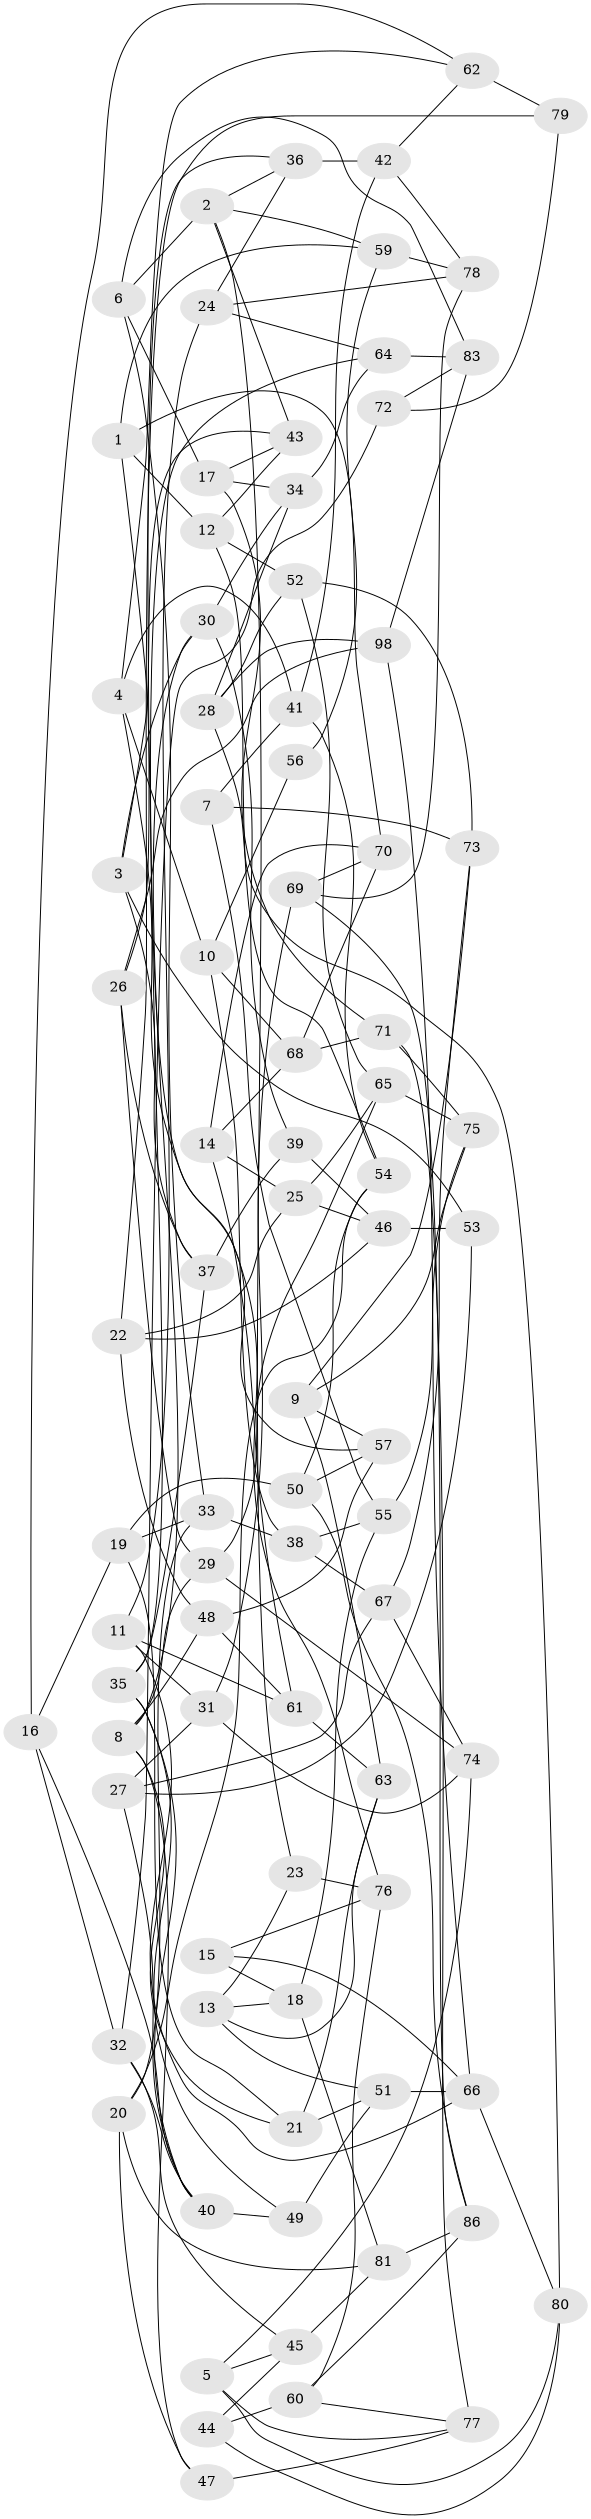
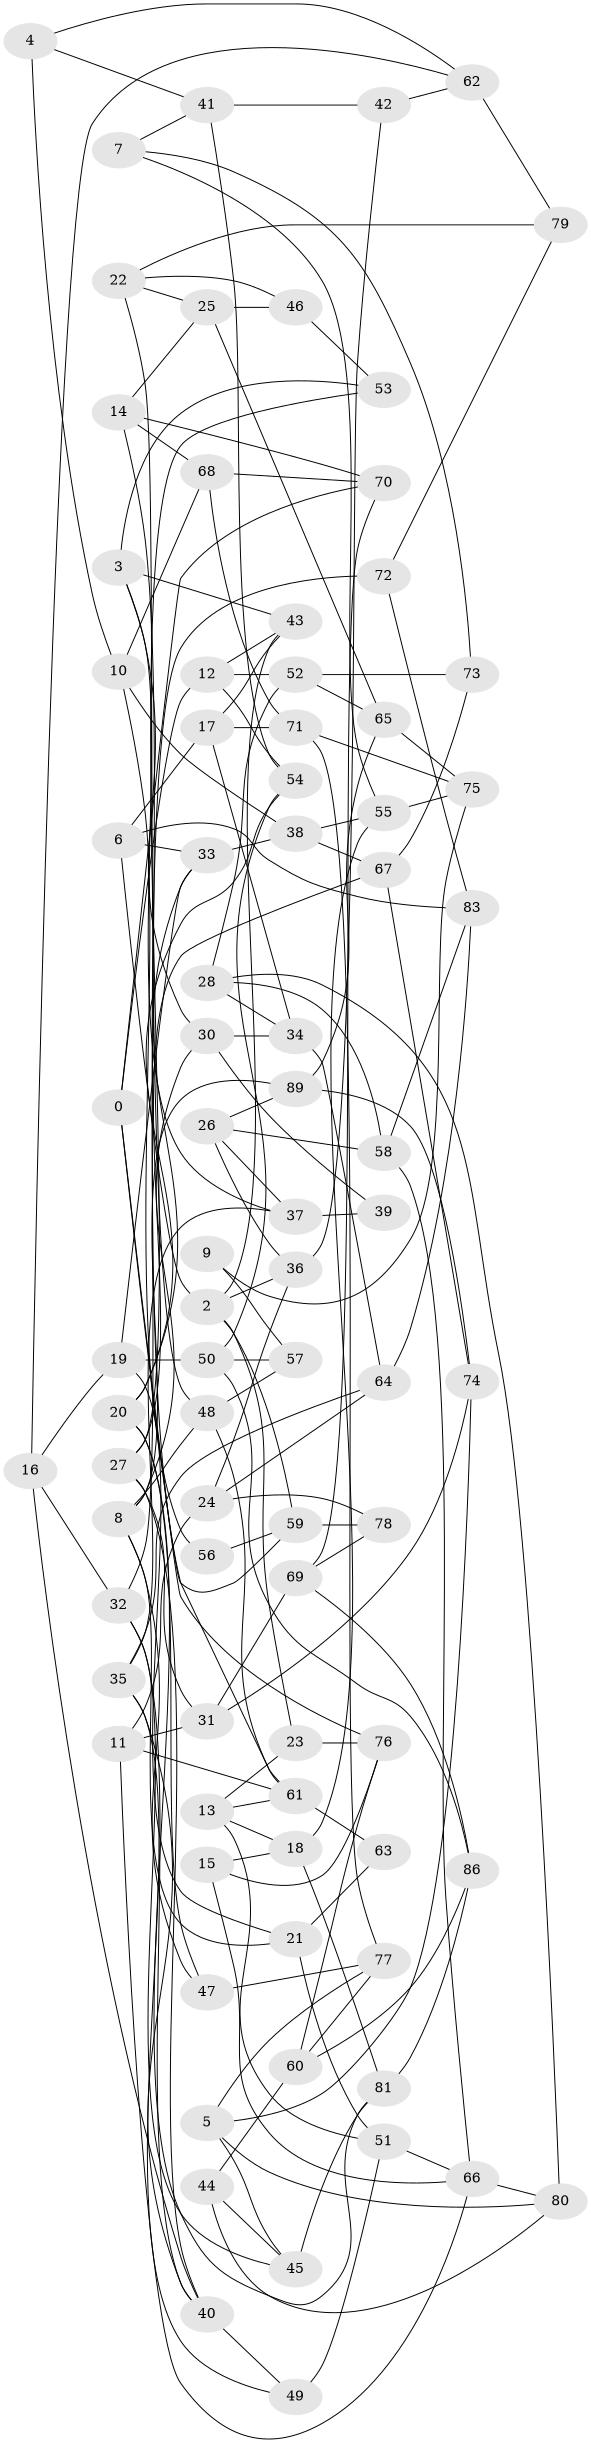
edge "42" -- "78": removed
node "1": label "1" -> "0"
node "98": label "98" -> "58"
edge "4" -- "57": removed
edge "73" -- "9": removed
edge "39" -- "46": removed
edge "9" -- "63": removed
node "29": label "29" -> "89"
edge "63" -- "13": now "61" -- "13"
